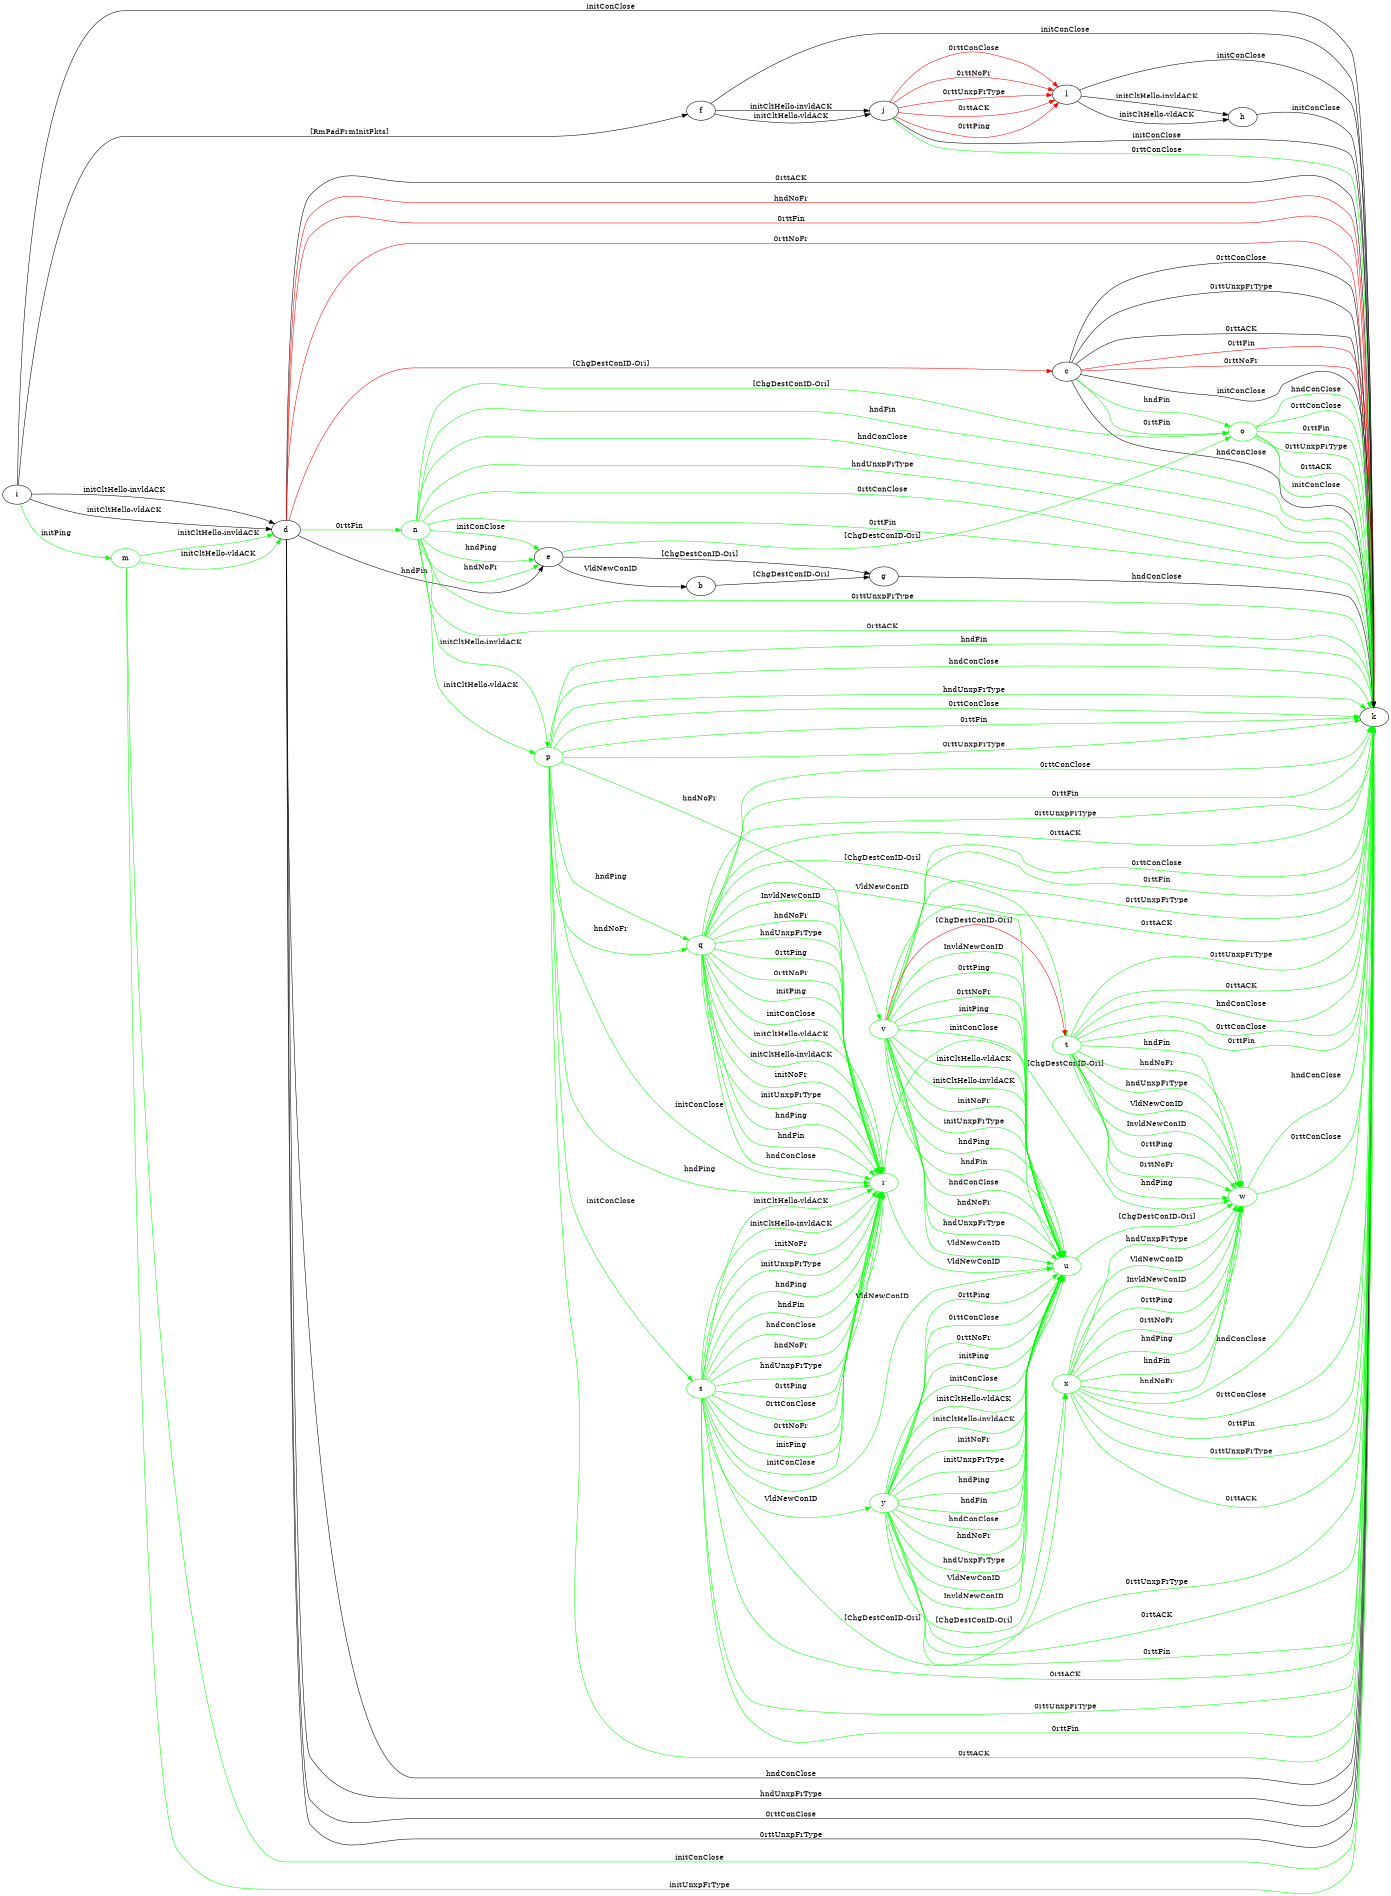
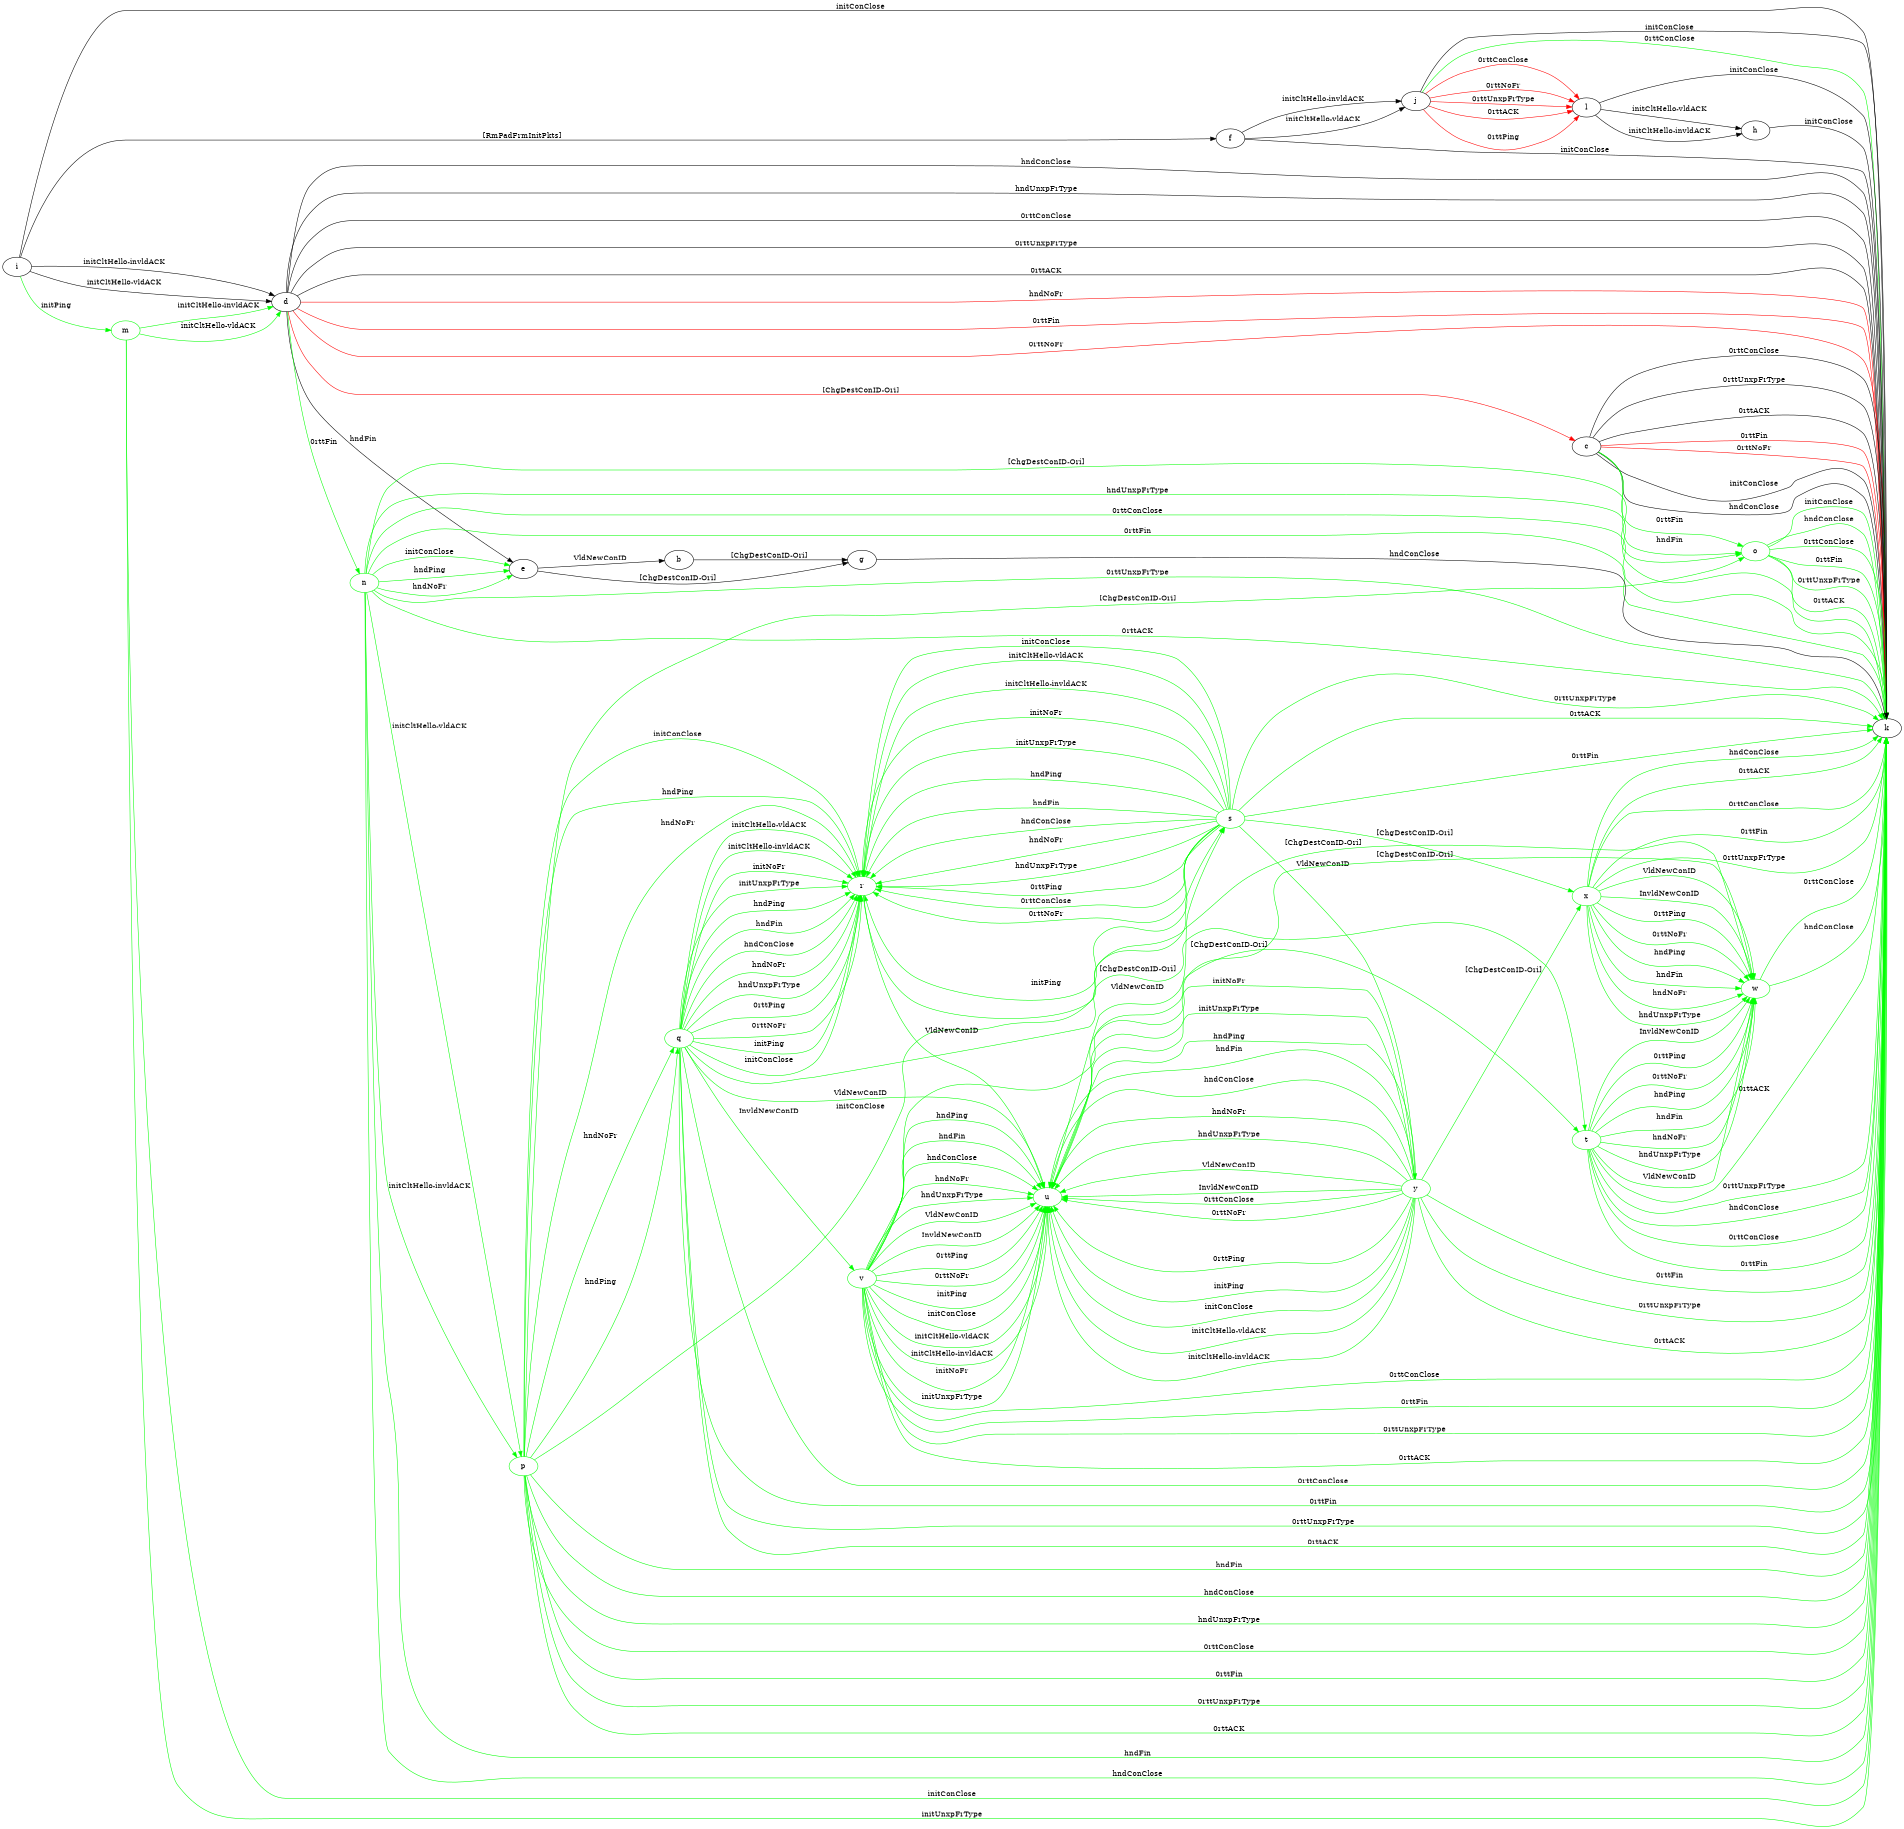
edge "e" -> "o": now "p" -> "o"
edge "v" -> "t": color red -> green
edge "s" -> "u": reversed
